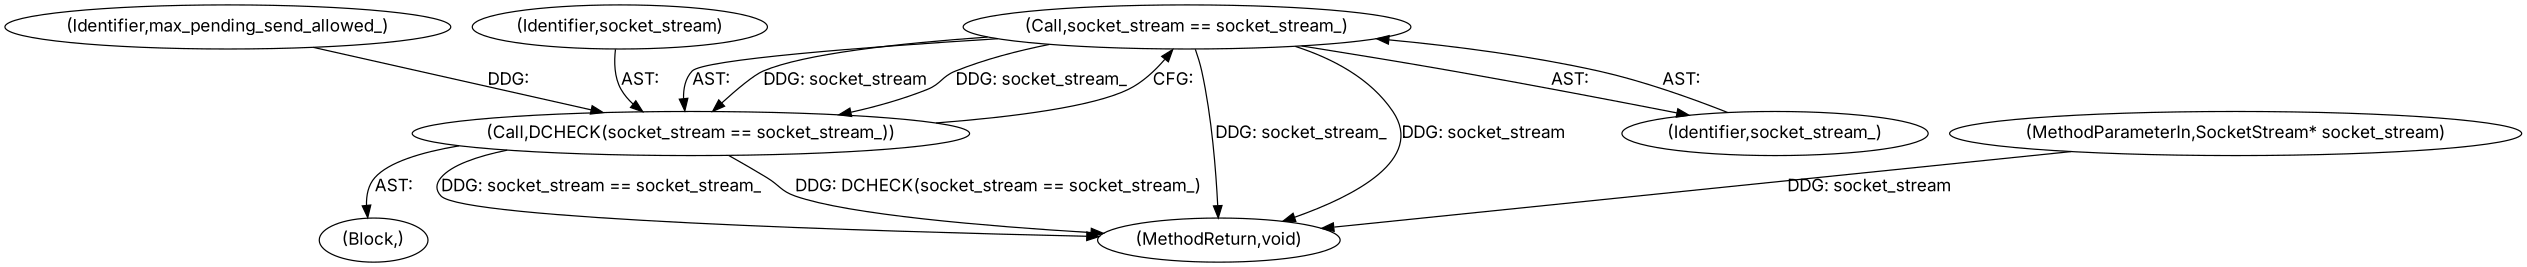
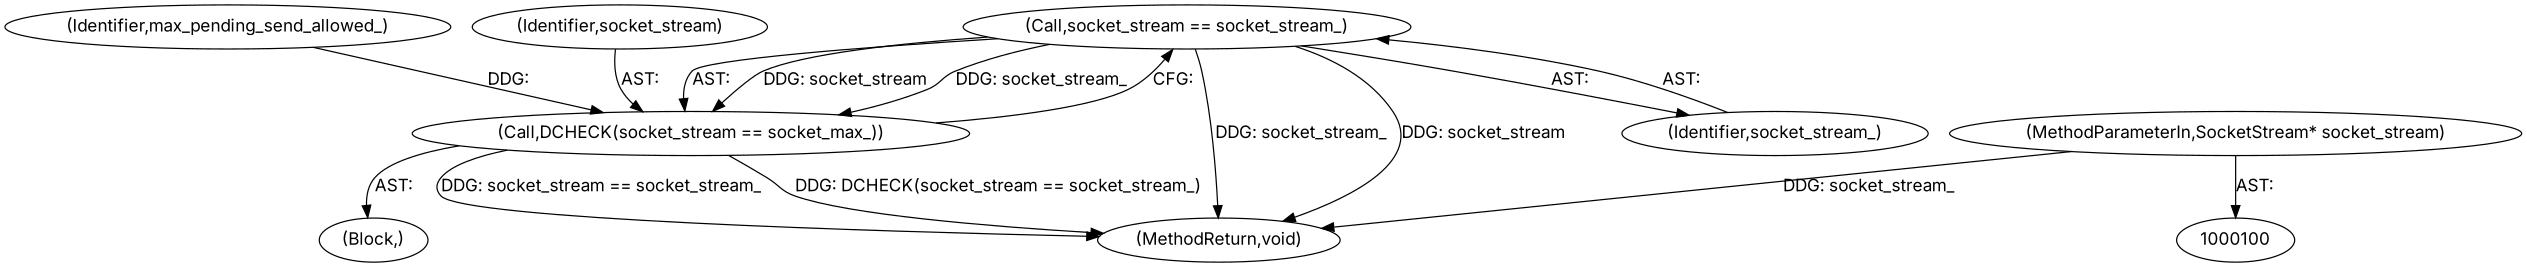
node "(Call,DCHECK(socket_stream == socket_stream_))": label "(Call,DCHECK(socket_stream == socket_stream_))" -> "(Call,DCHECK(socket_stream == socket_max_))"
edge "(MethodParameterIn,SocketStream* socket_stream)" -> "(MethodReturn,void)": label "DDG: socket_stream" -> "DDG: socket_stream_"
node "1000100": added
